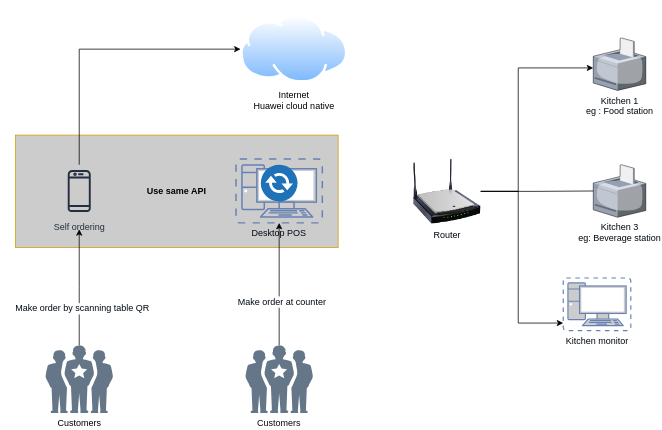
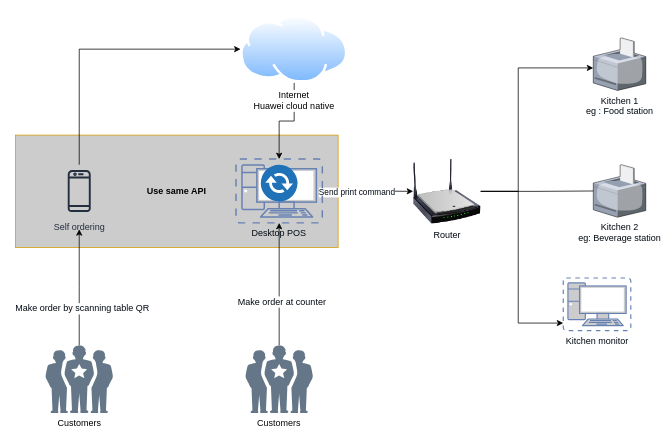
edge "Internet Huawei cloud native" -> "Desktop POS": added
edge "Desktop POS" -> "Router": added, label "Send print command"
node "Kitchen 3 eg: Beverage station": label "Kitchen 3 eg: Beverage station" -> "Kitchen 2 eg: Beverage station"
